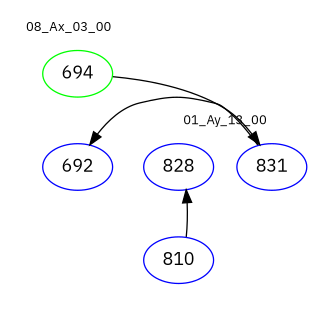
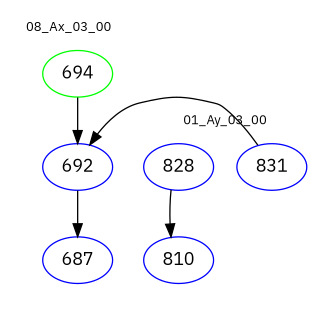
edge "694" -> "831": now "694" -> "692"
cluster "01_Ay_13_00": label "01_Ay_13_00" -> "01_Ay_03_00"
edge "810" -> "828": reversed
node "687": added
